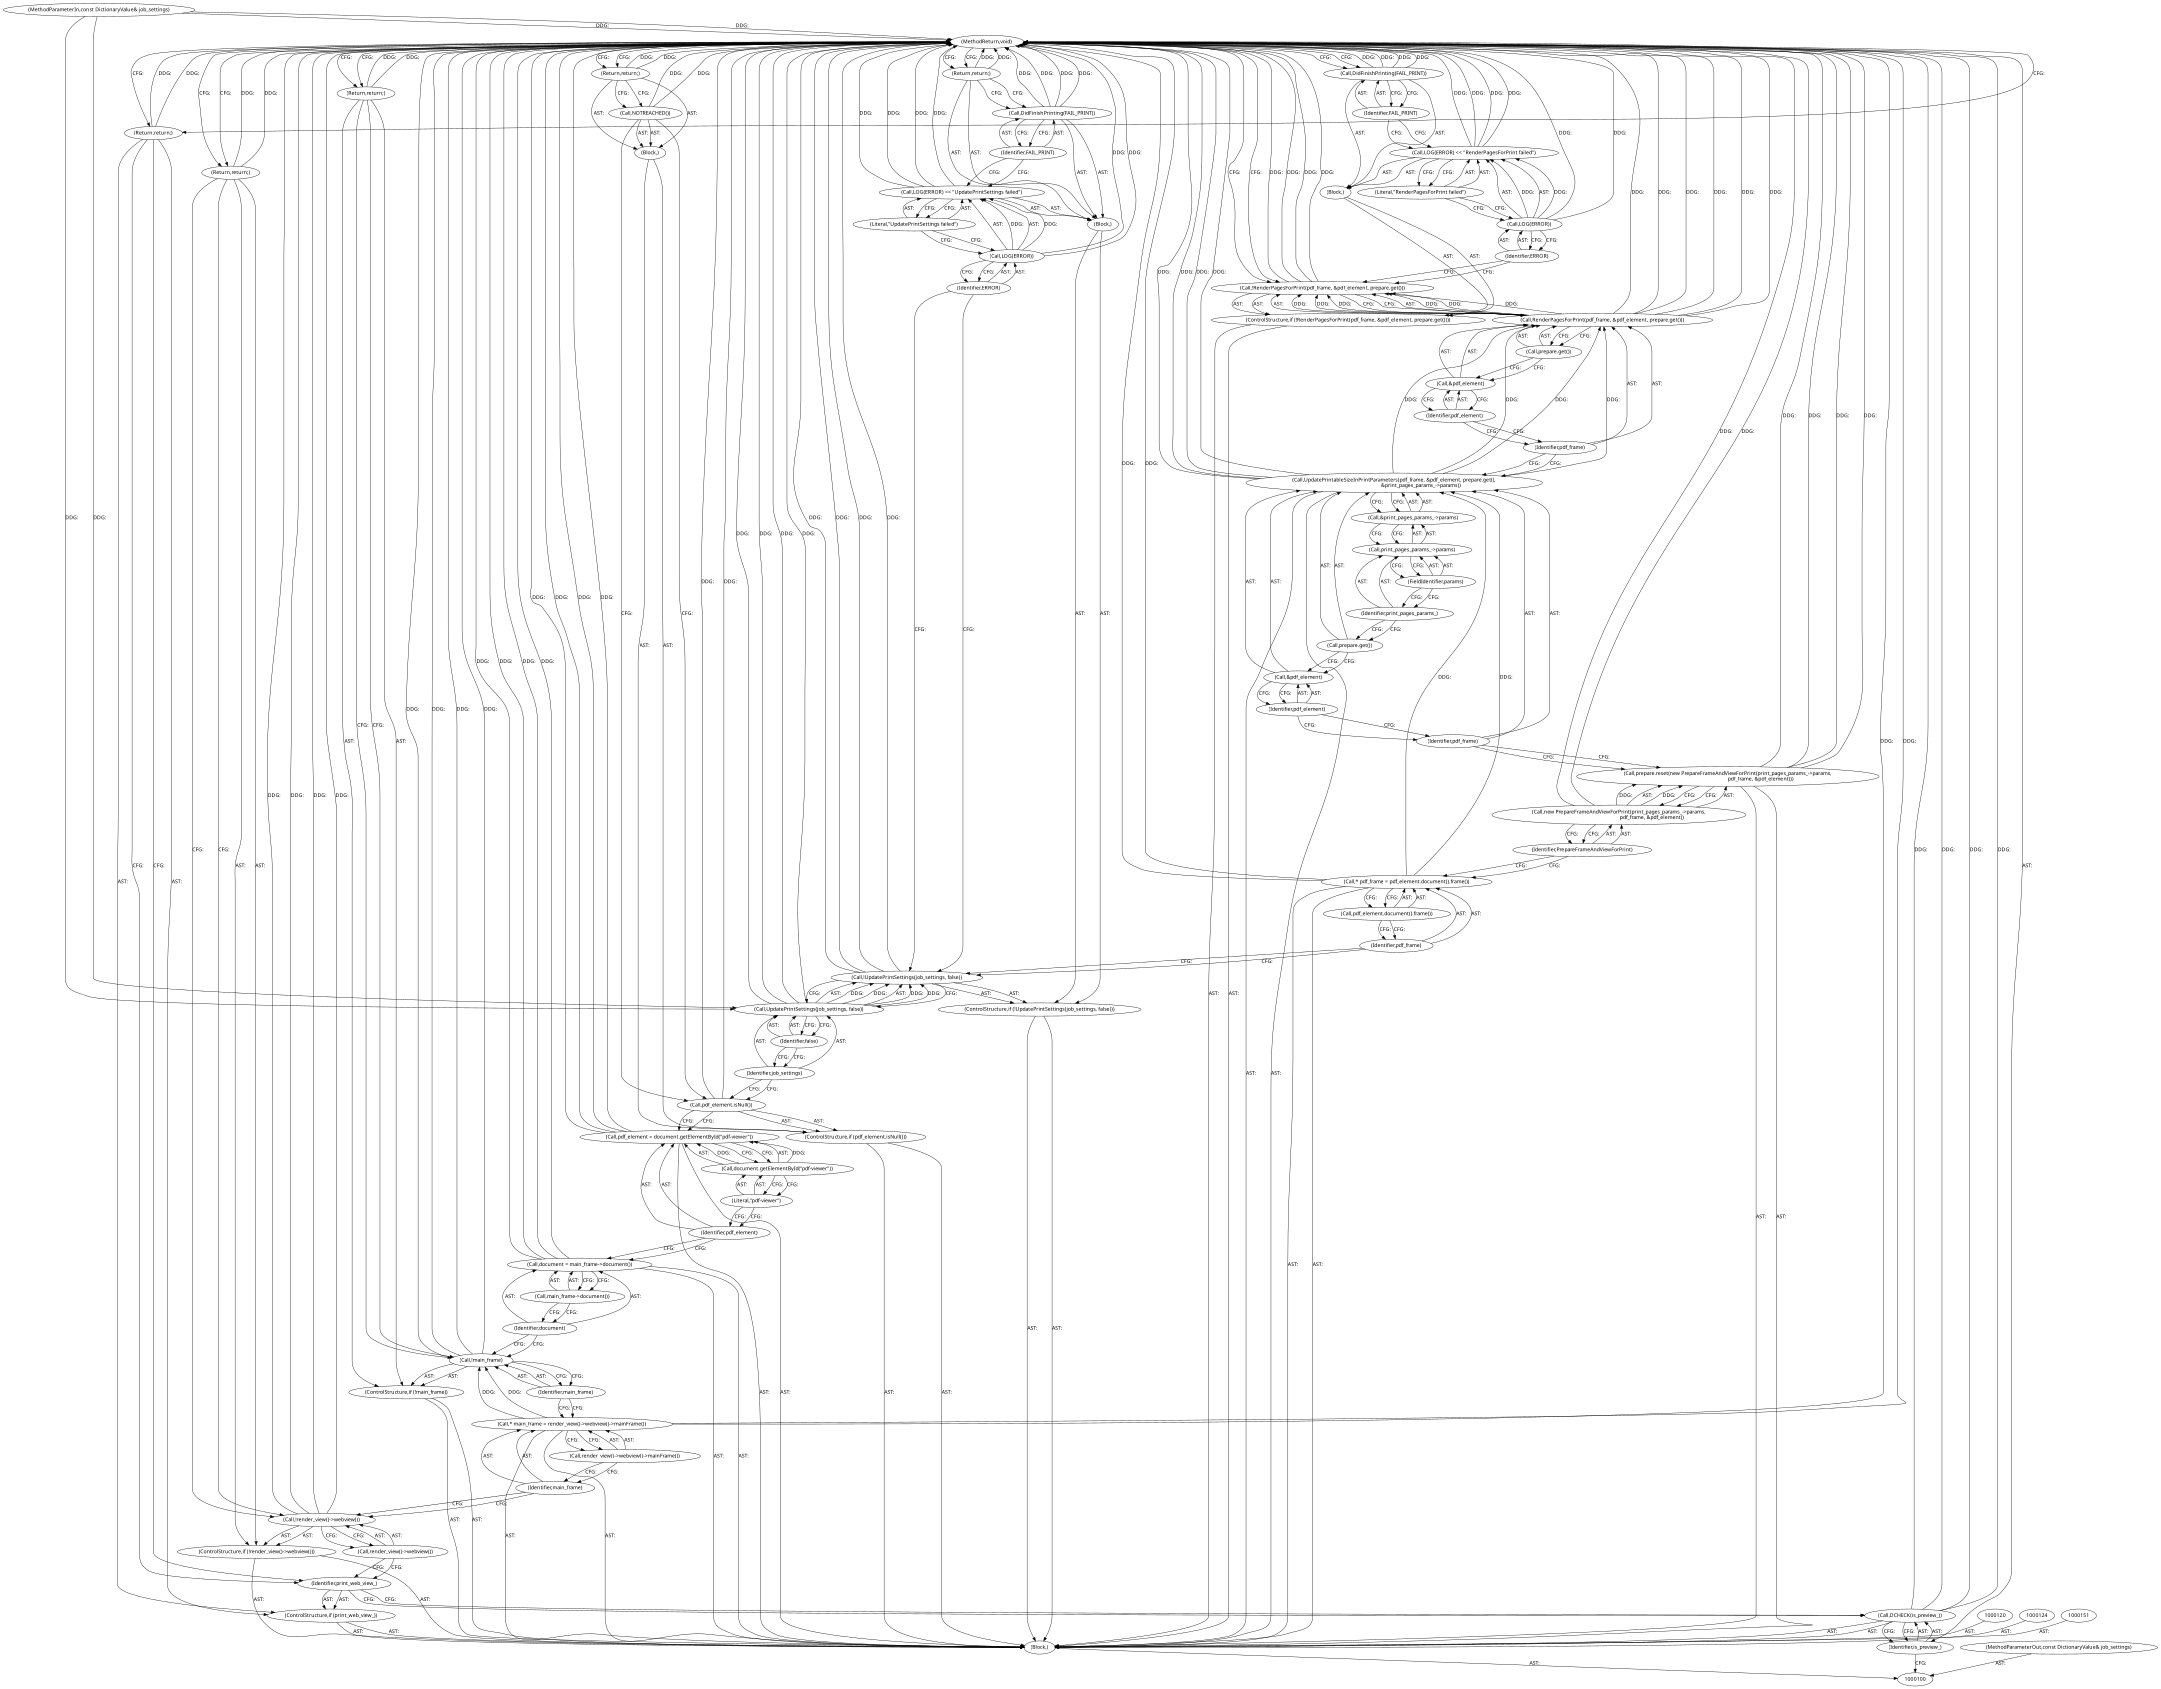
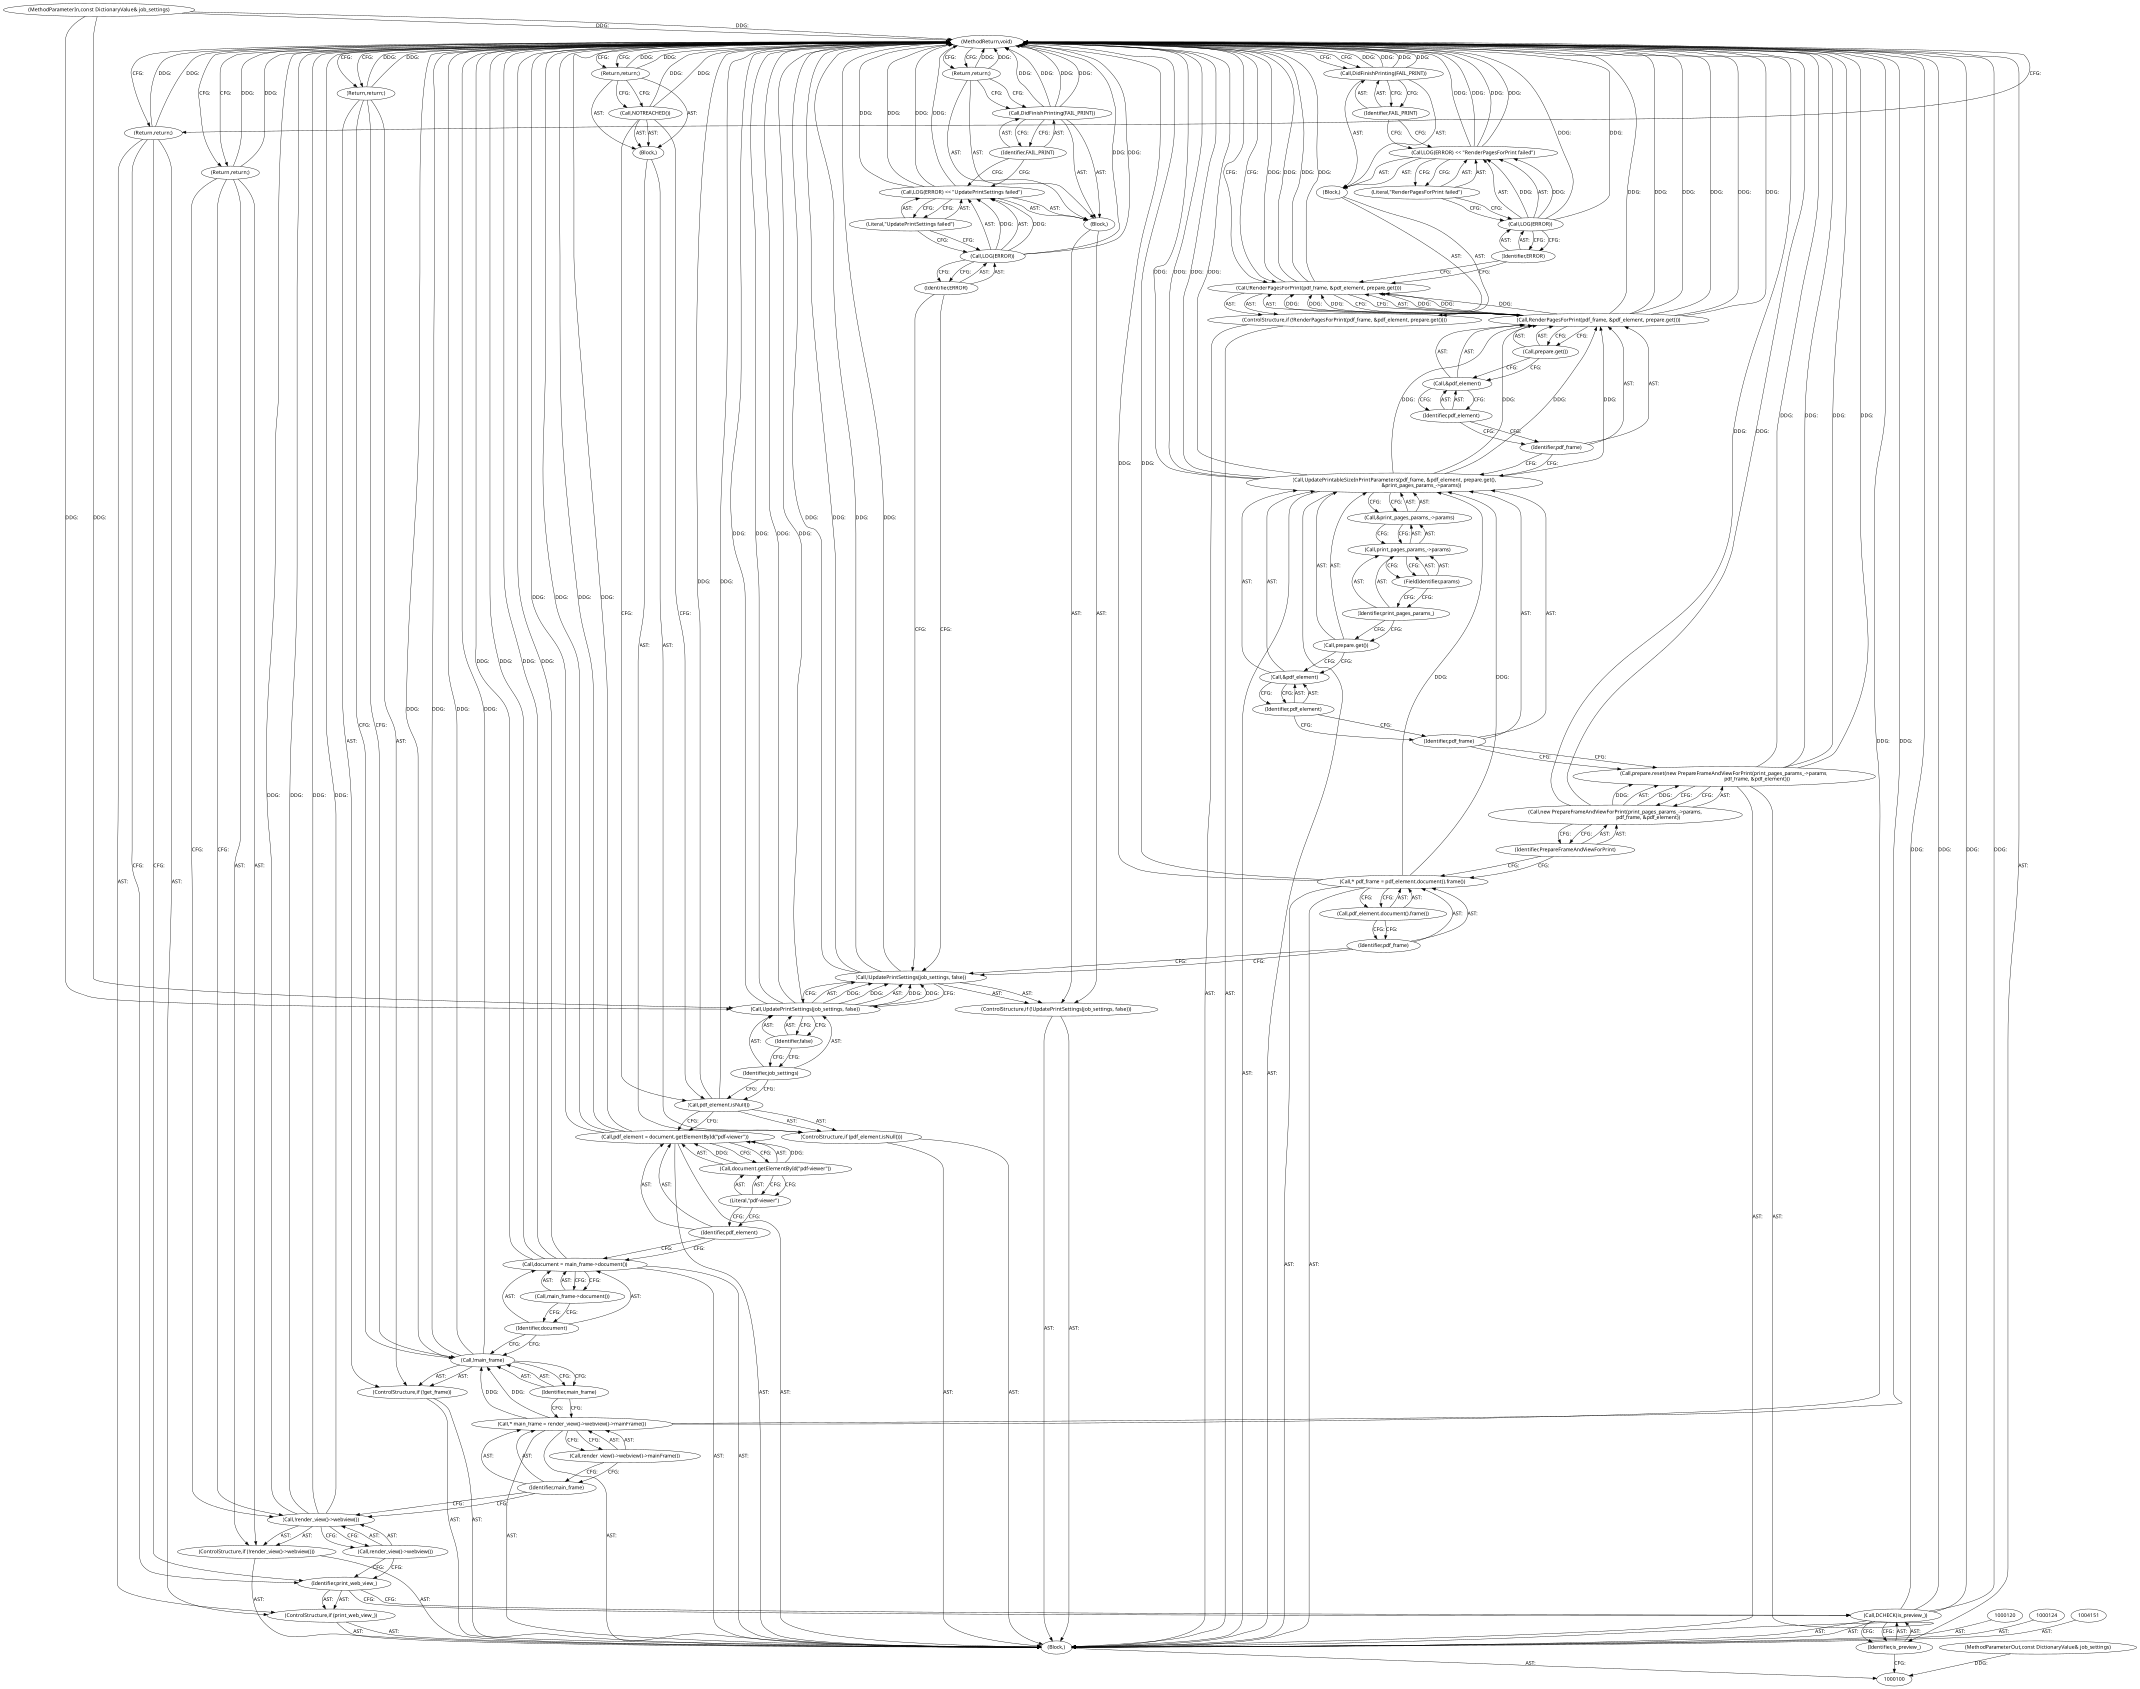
node "(ControlStructure,if (!main_frame))": label "(ControlStructure,if (!main_frame))" -> "(ControlStructure,if (!get_frame))"
node "1000151": label "1000151" -> "1004151"
edge "(MethodParameterOut,const DictionaryValue& job_settings)" -> "1000100": label "AST: " -> "DDG: "
